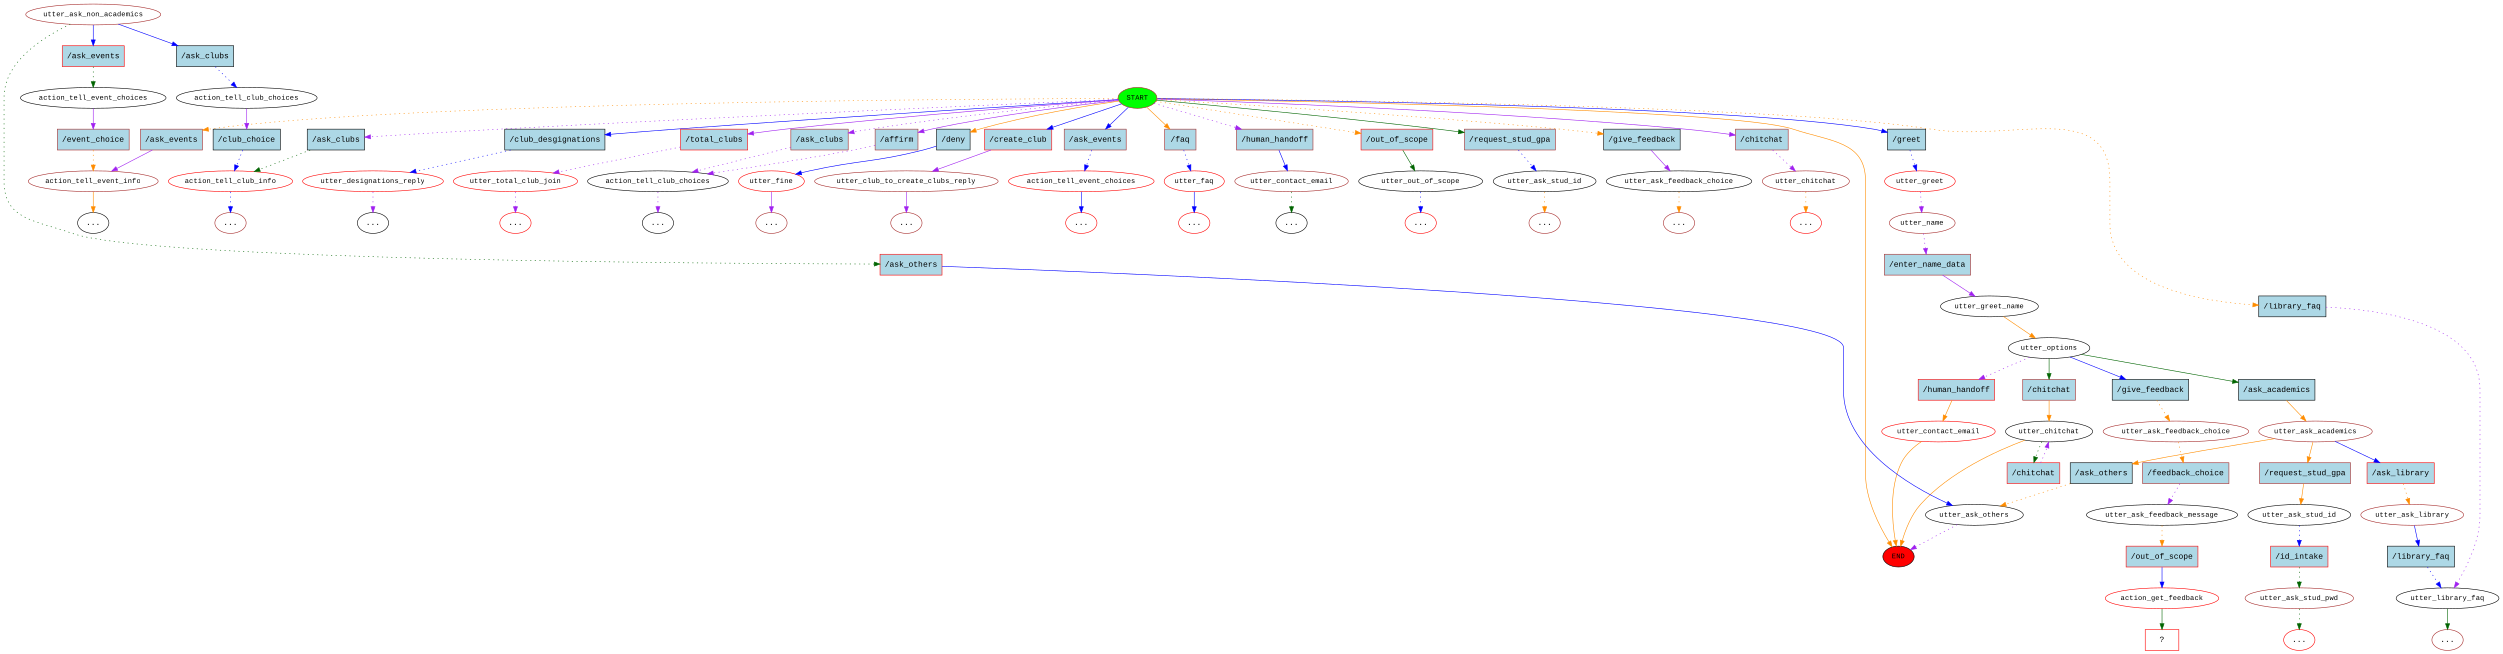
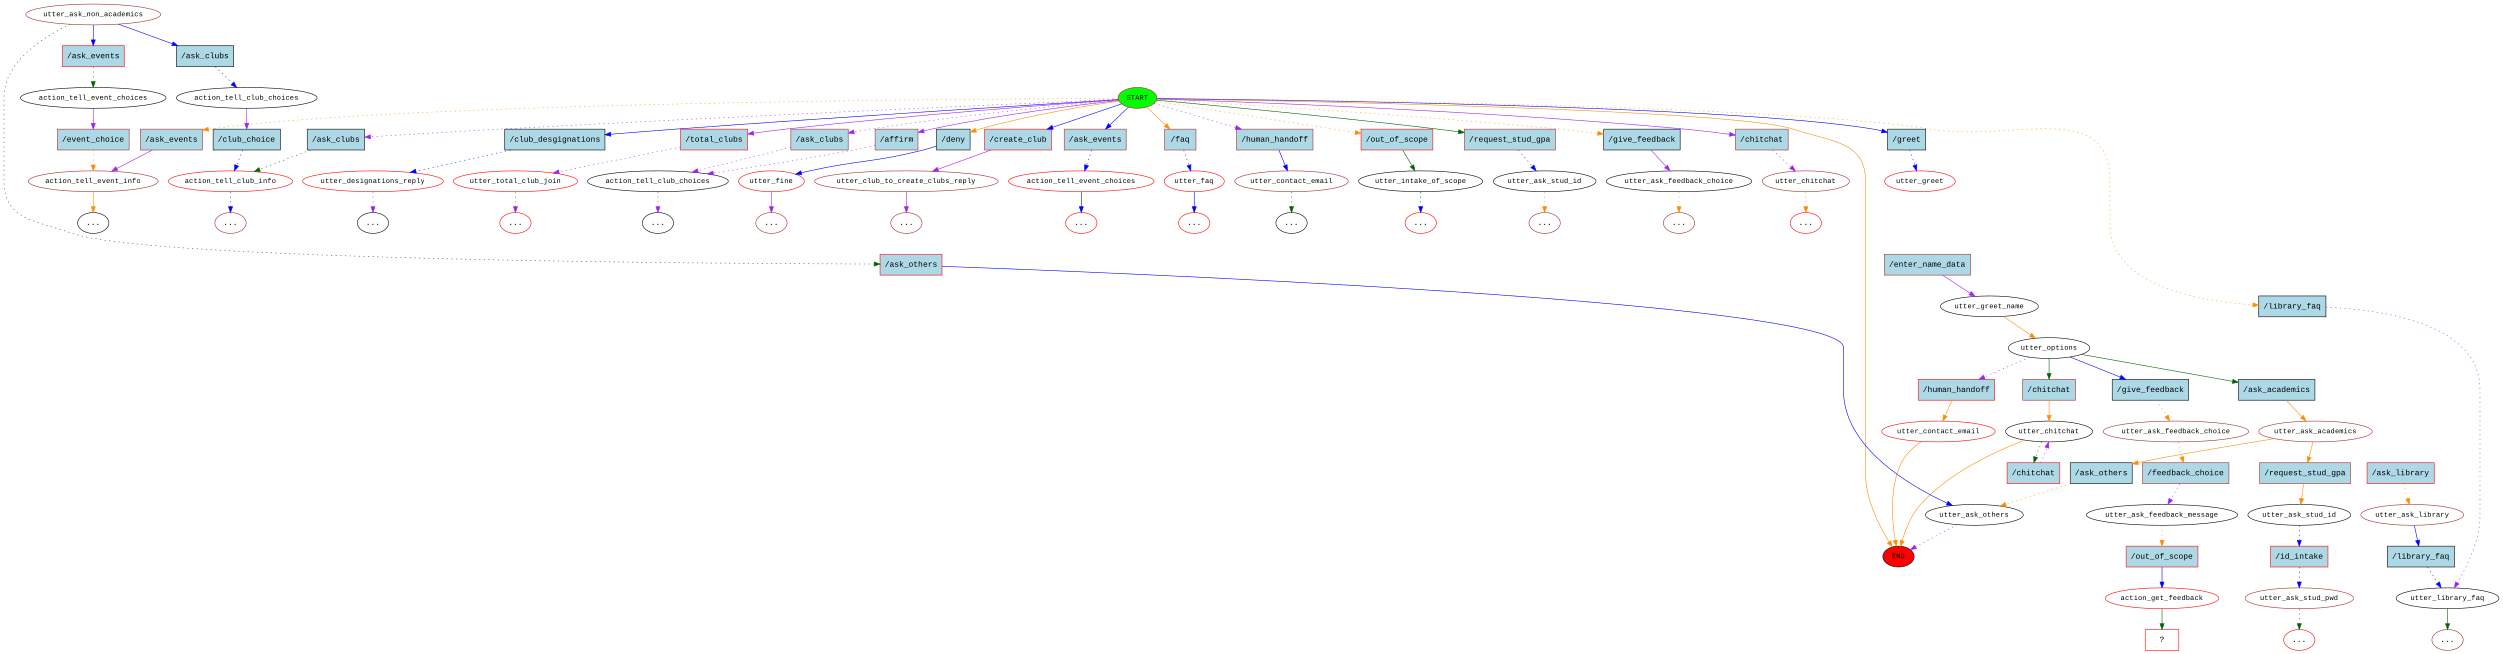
node "utter_out_of_scope": label "utter_out_of_scope" -> "utter_intake_of_scope"
node "utter_name": removed
edge "utter_ask_academics" -> "/ask_library": removed
edge "/id_intake" -> "utter_ask_stud_pwd": color darkgreen -> blue
